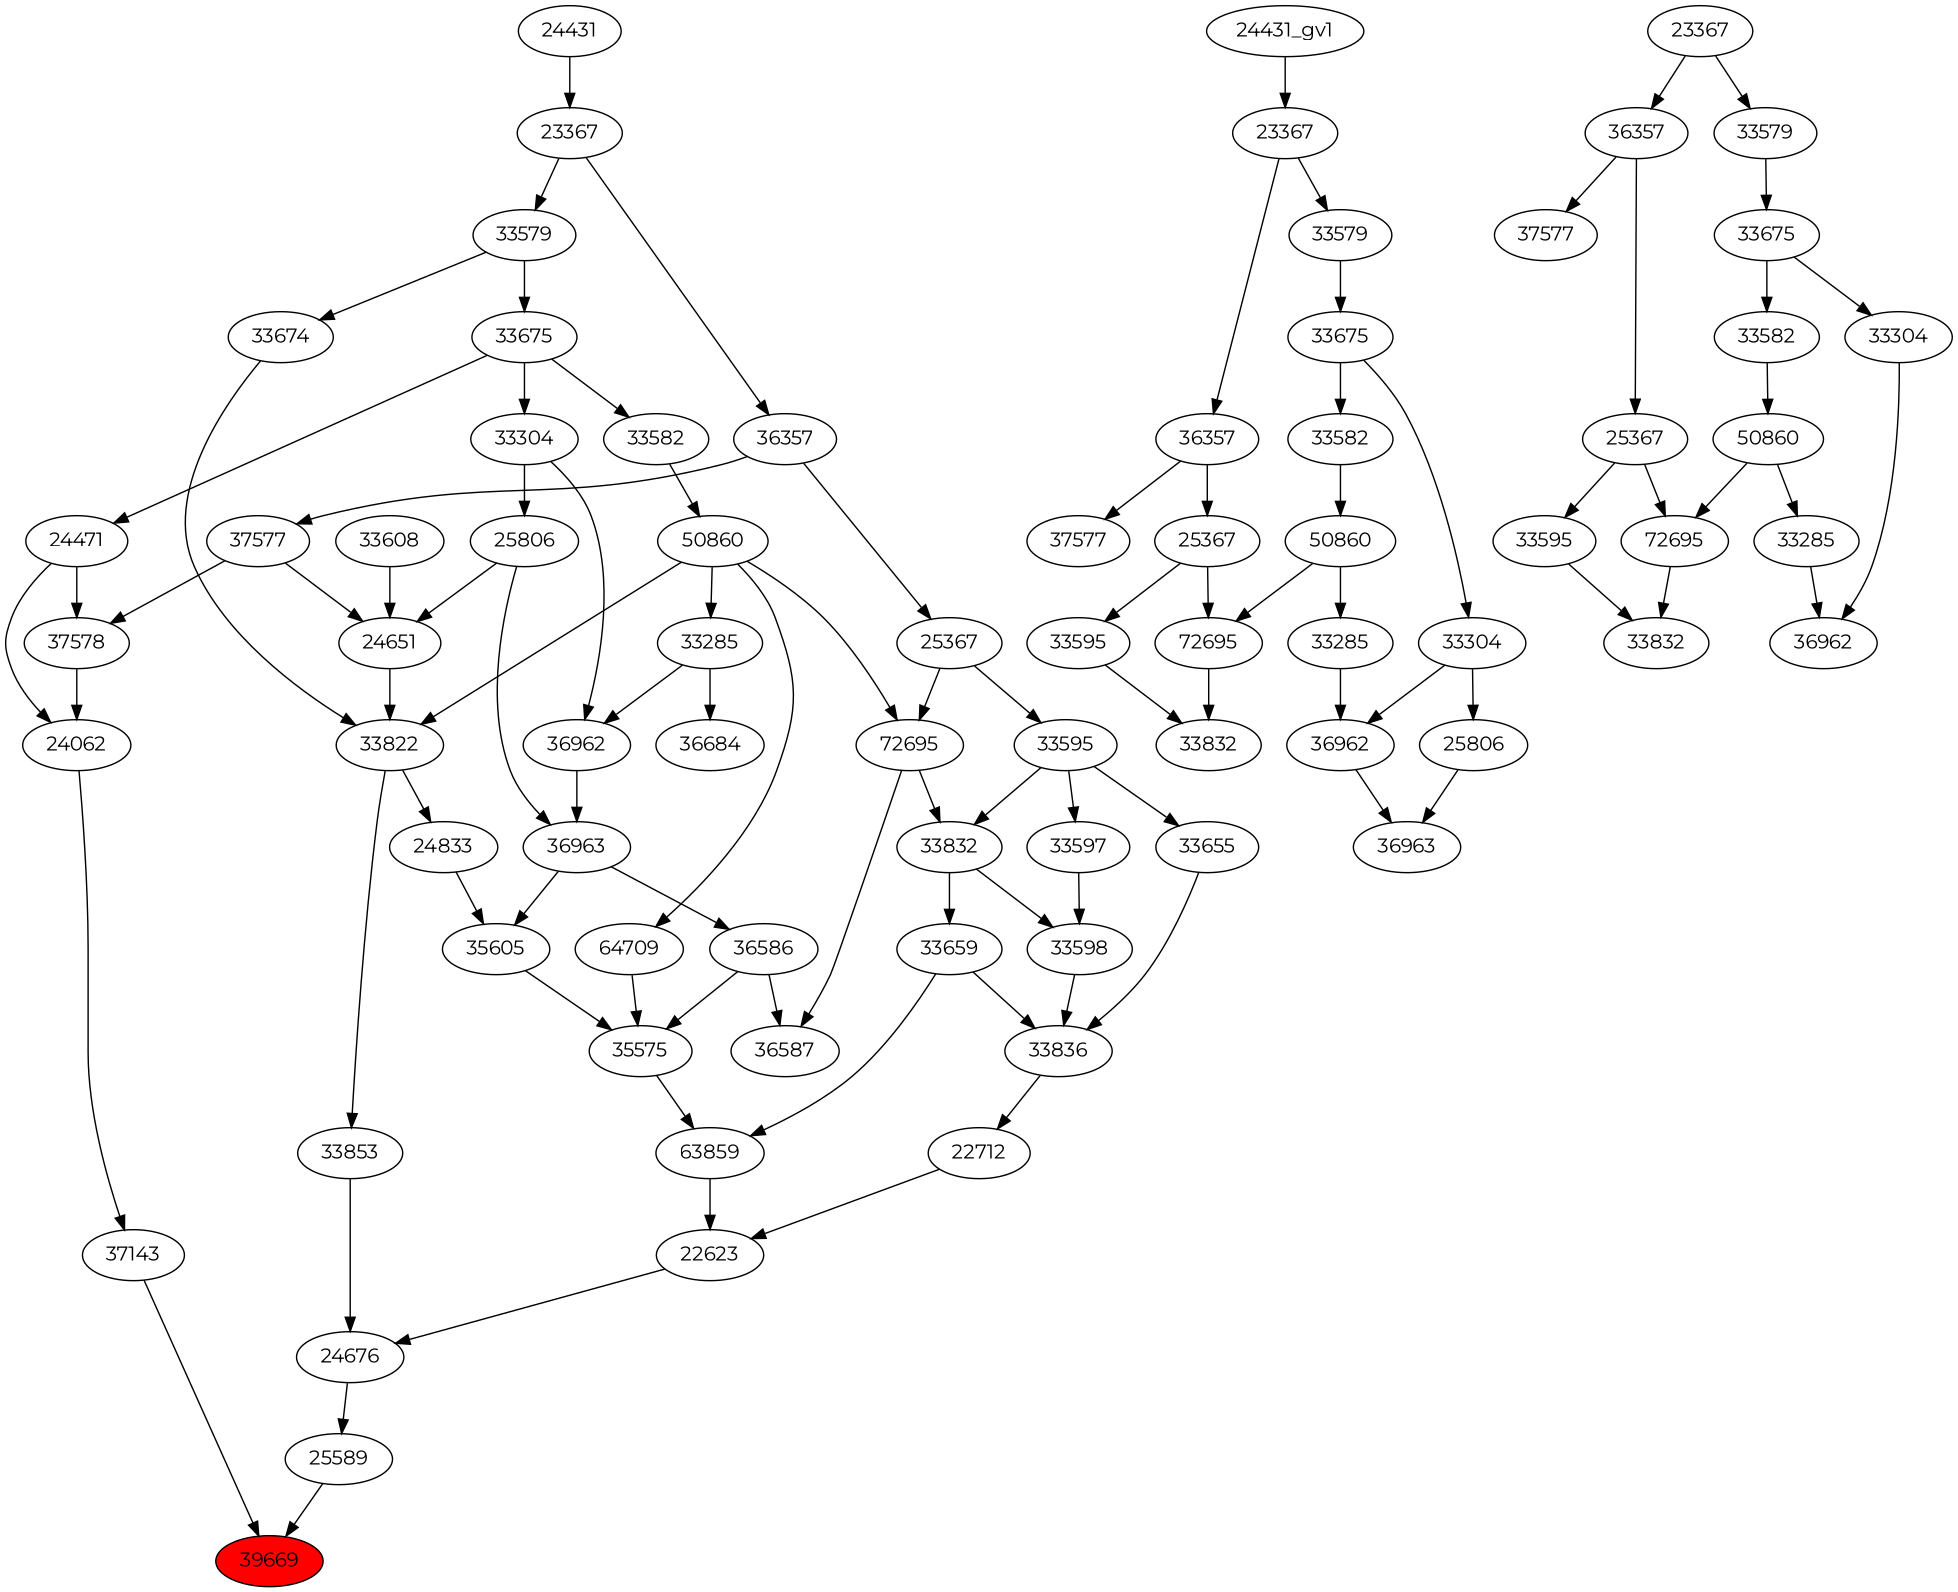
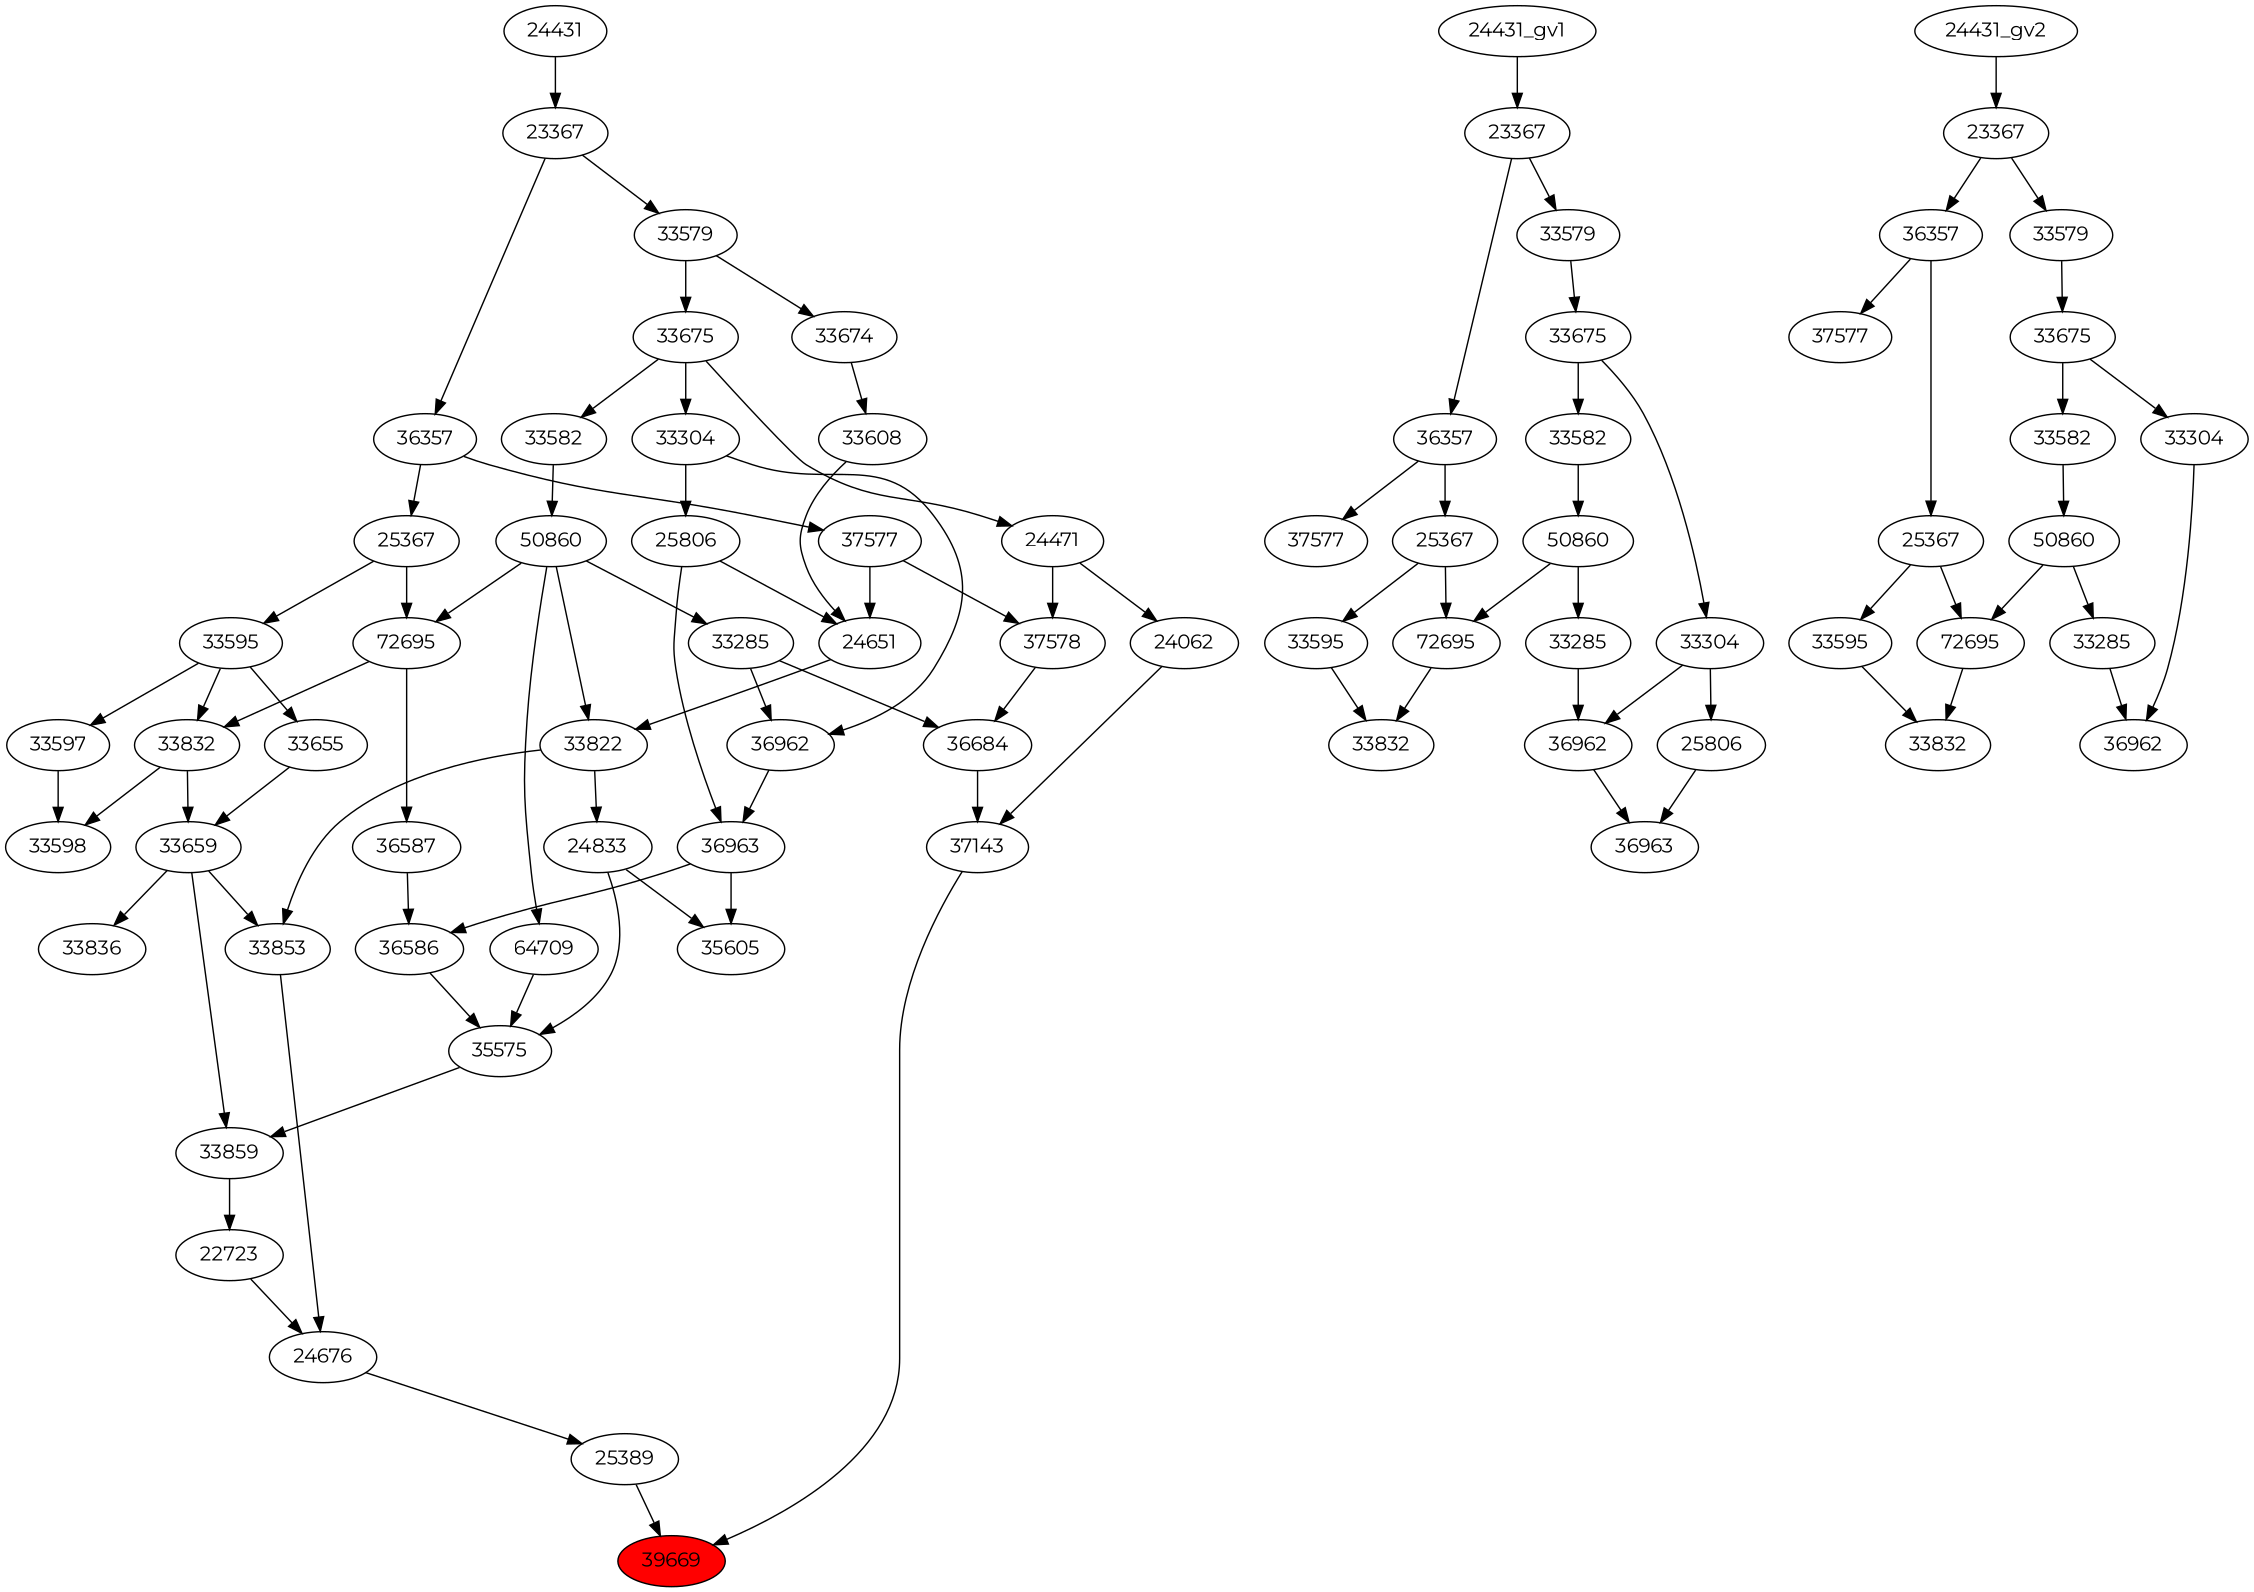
node "24431_gv2": added
edge "33674" -> "33822": now "33674" -> "33608"
edge "37578" -> "24062": now "37578" -> "36684"
edge "36684" -> "37143": added
edge "33659" -> "33853": added
edge "33655" -> "33836": now "33655" -> "33659"
edge "36586" -> "36587": reversed
edge "33598" -> "33836": removed
edge "35605" -> "35575": now "24833" -> "35575"
node "63859": label "63859" -> "33859"
node "22712": removed
node "22623": label "22623" -> "22723"
node "25589": label "25589" -> "25389"
